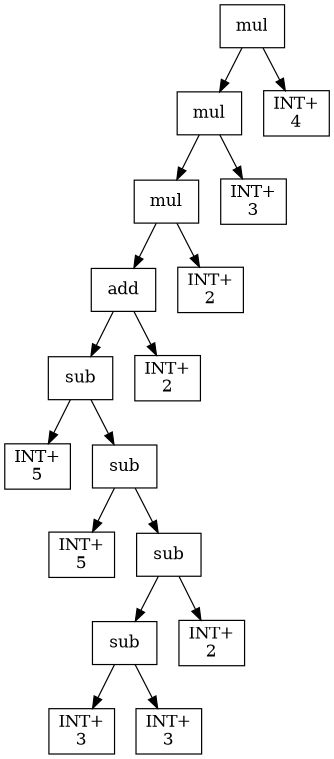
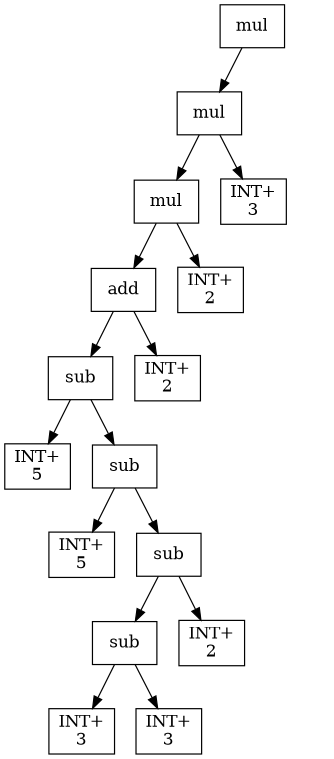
node "INT+ 4": removed
